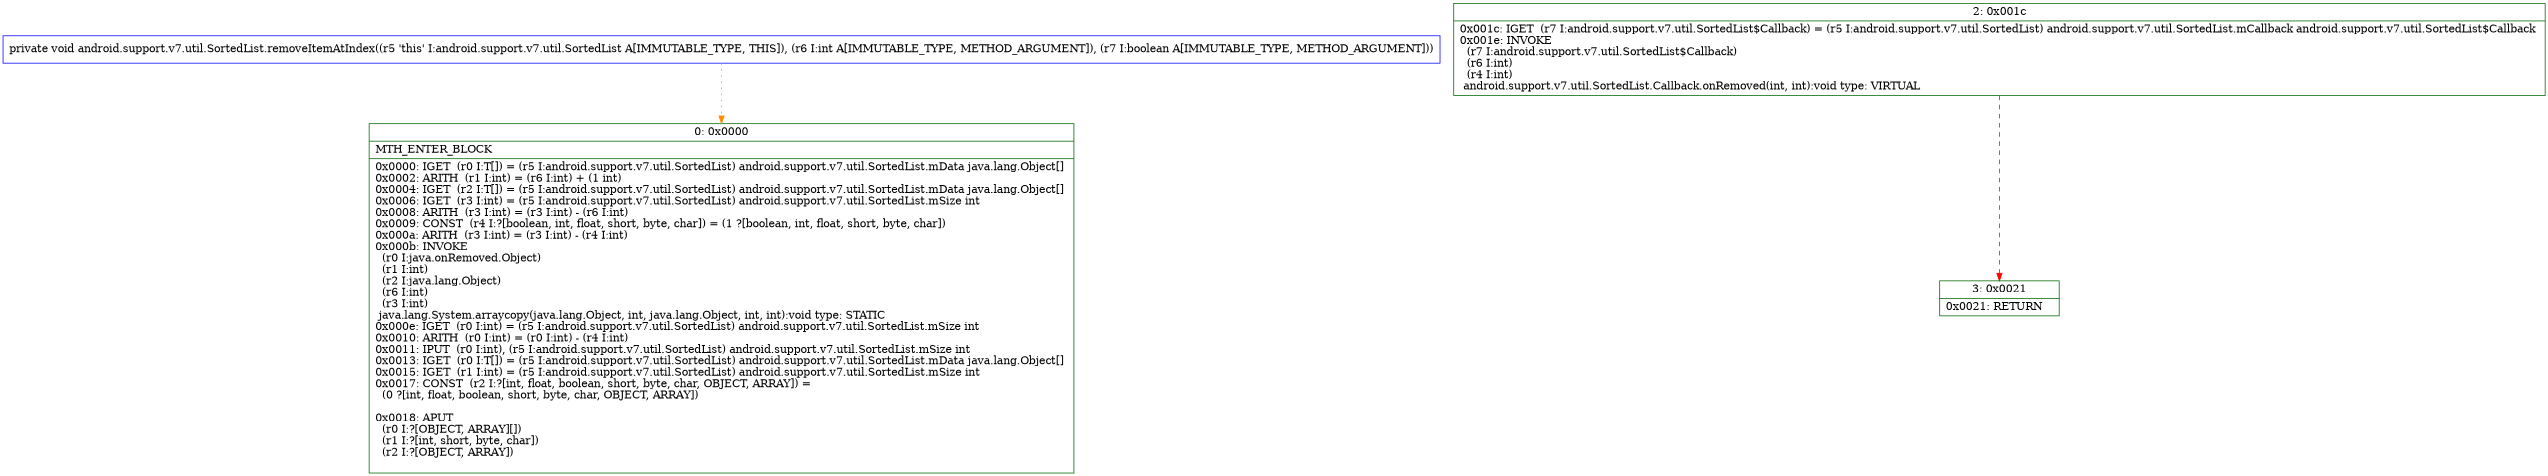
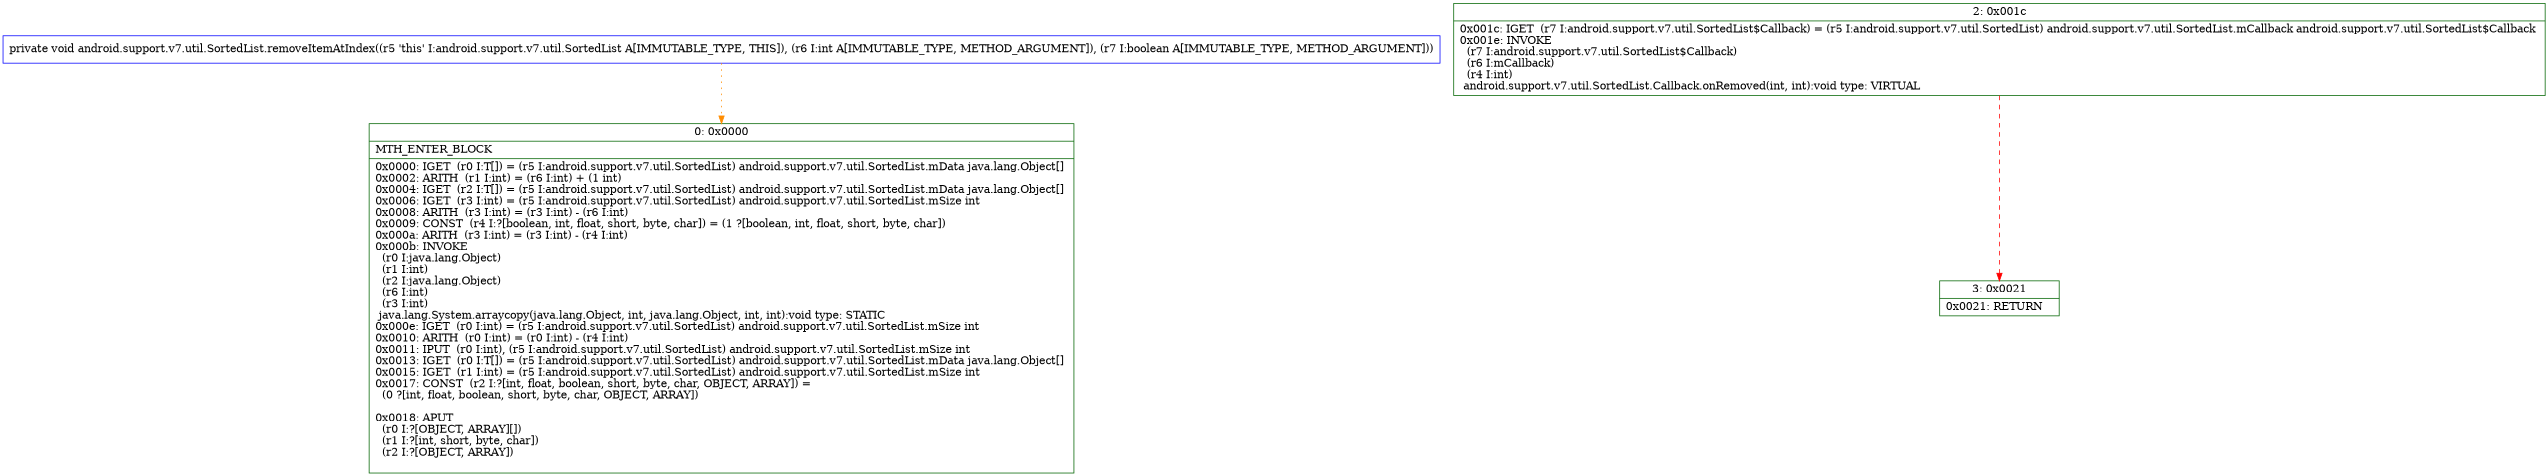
node "2: 0x001c": text "(r6 I:int)" -> "(r6 I:mCallback)"
node "0: 0x0000": text "(r0 I:java.onRemoved.Object)" -> "(r0 I:java.lang.Object)"
